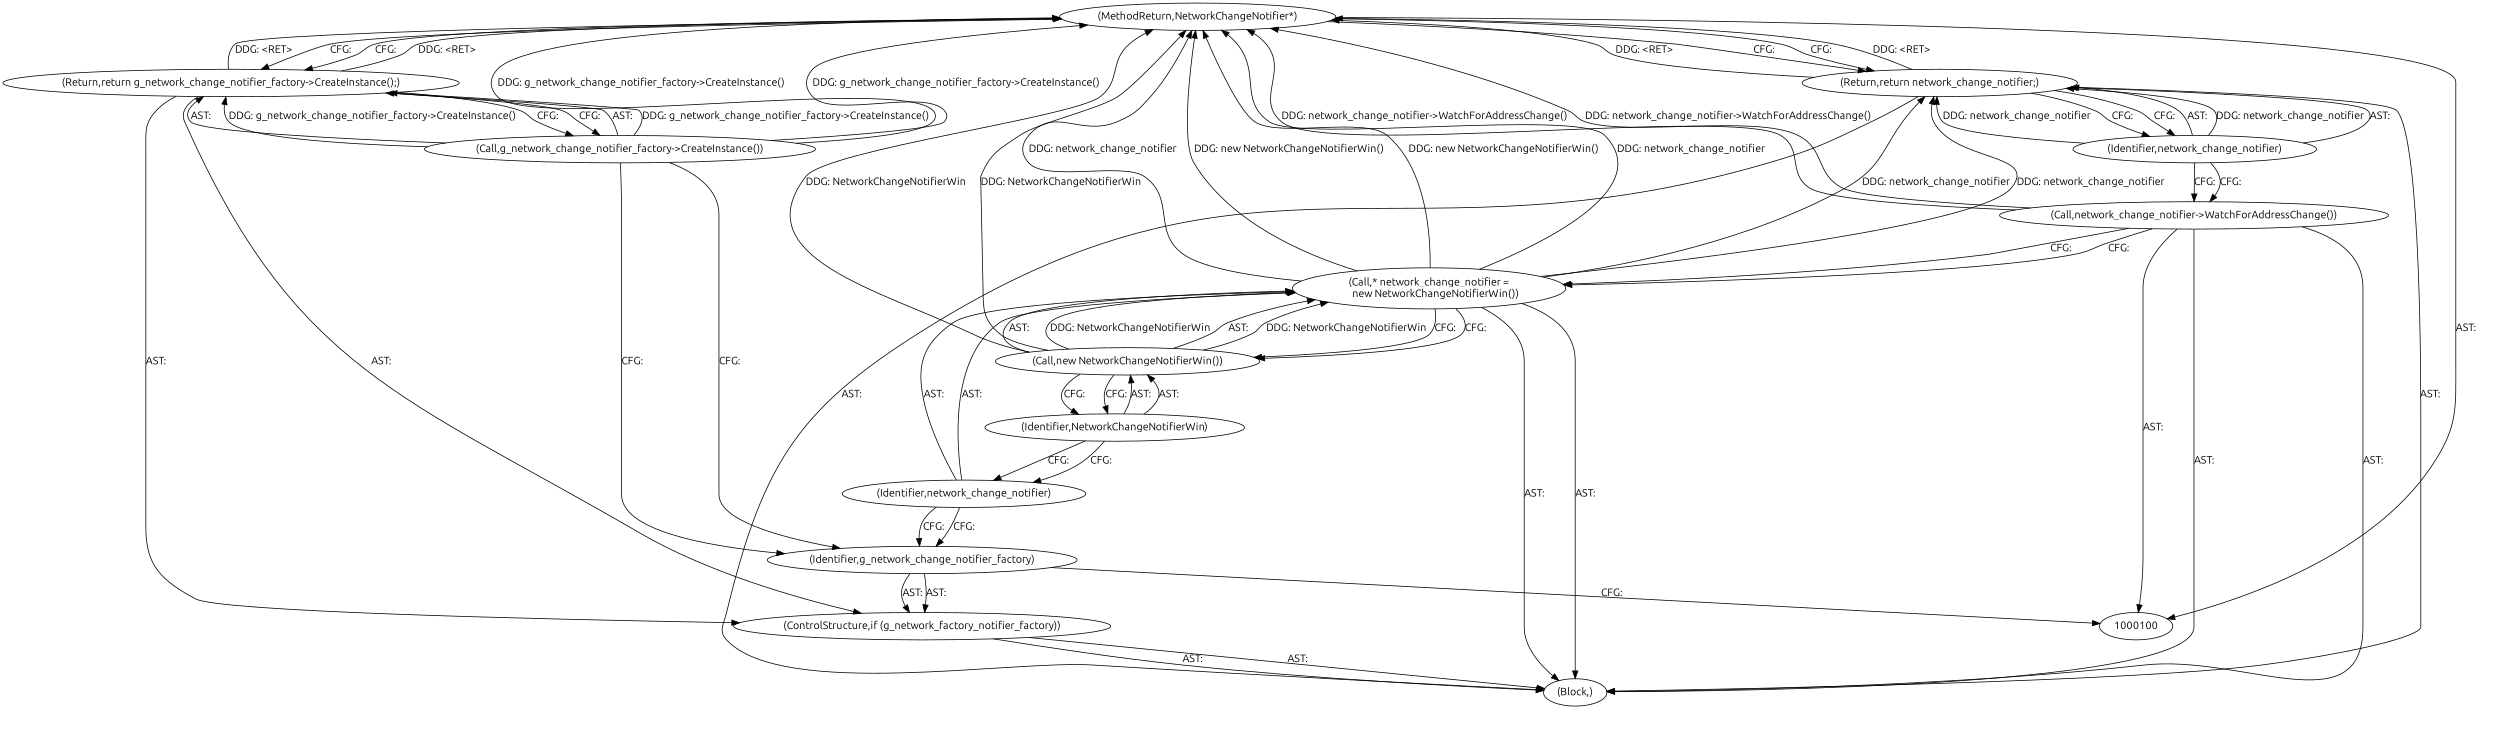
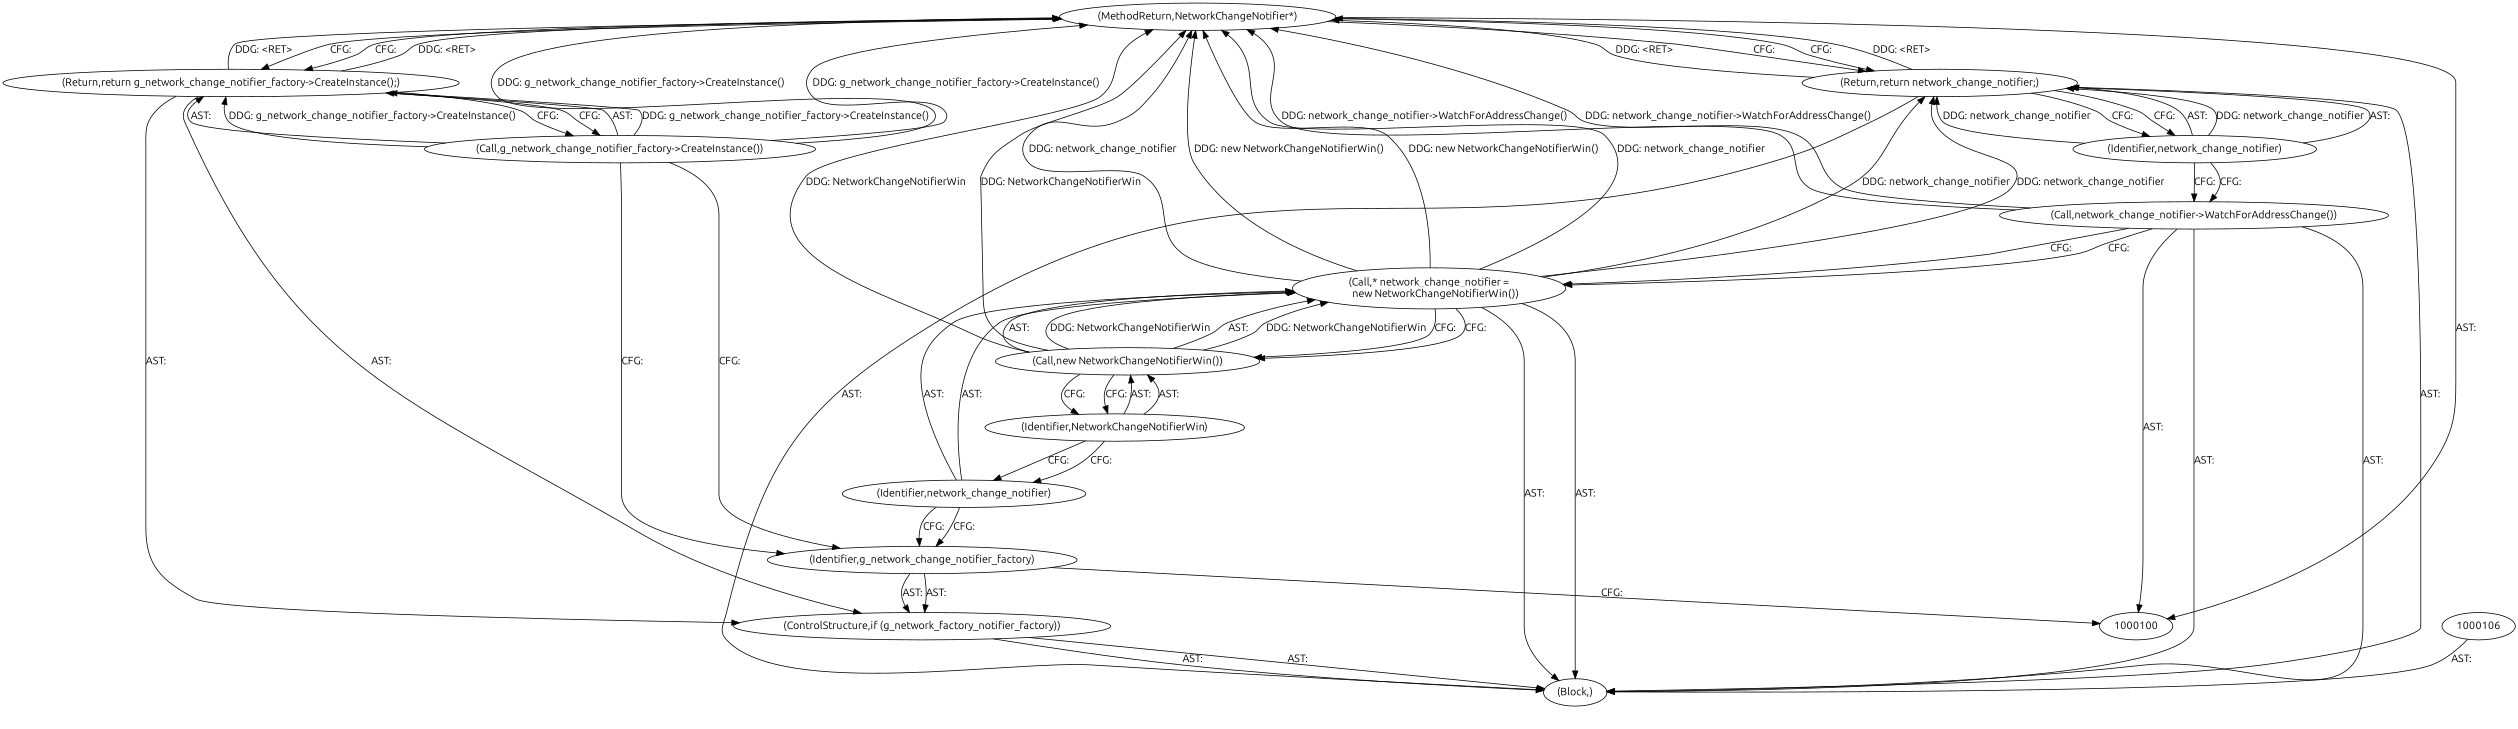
node "1000106": added
